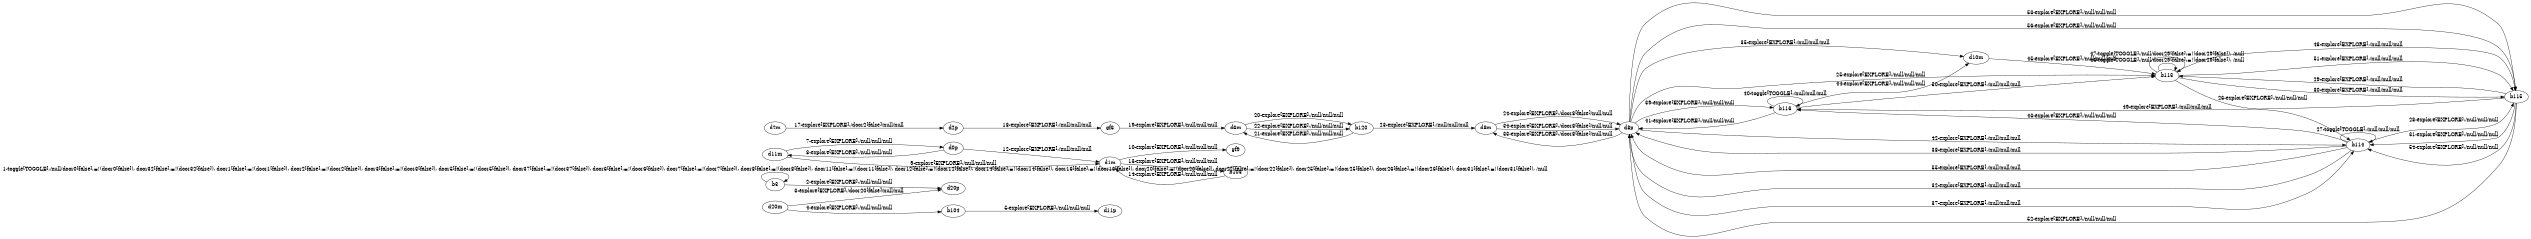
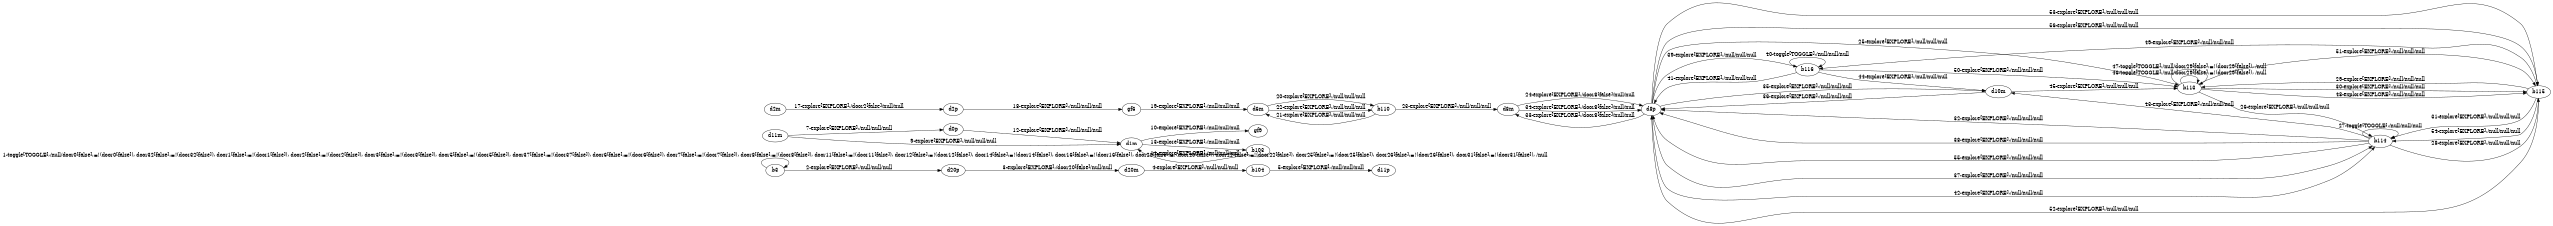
edge "d10m" -> "d8p": added, label "36-explore[EXPLORE];/null/null/null"
edge "b114" -> "b116": now "b114" -> "d10m"
node "b120": label "b120" -> "b110"
edge "d0p" -> "d11m": removed, label "8-explore[EXPLORE];/null/null/null"
edge "d20m" -> "d20p": reversed
